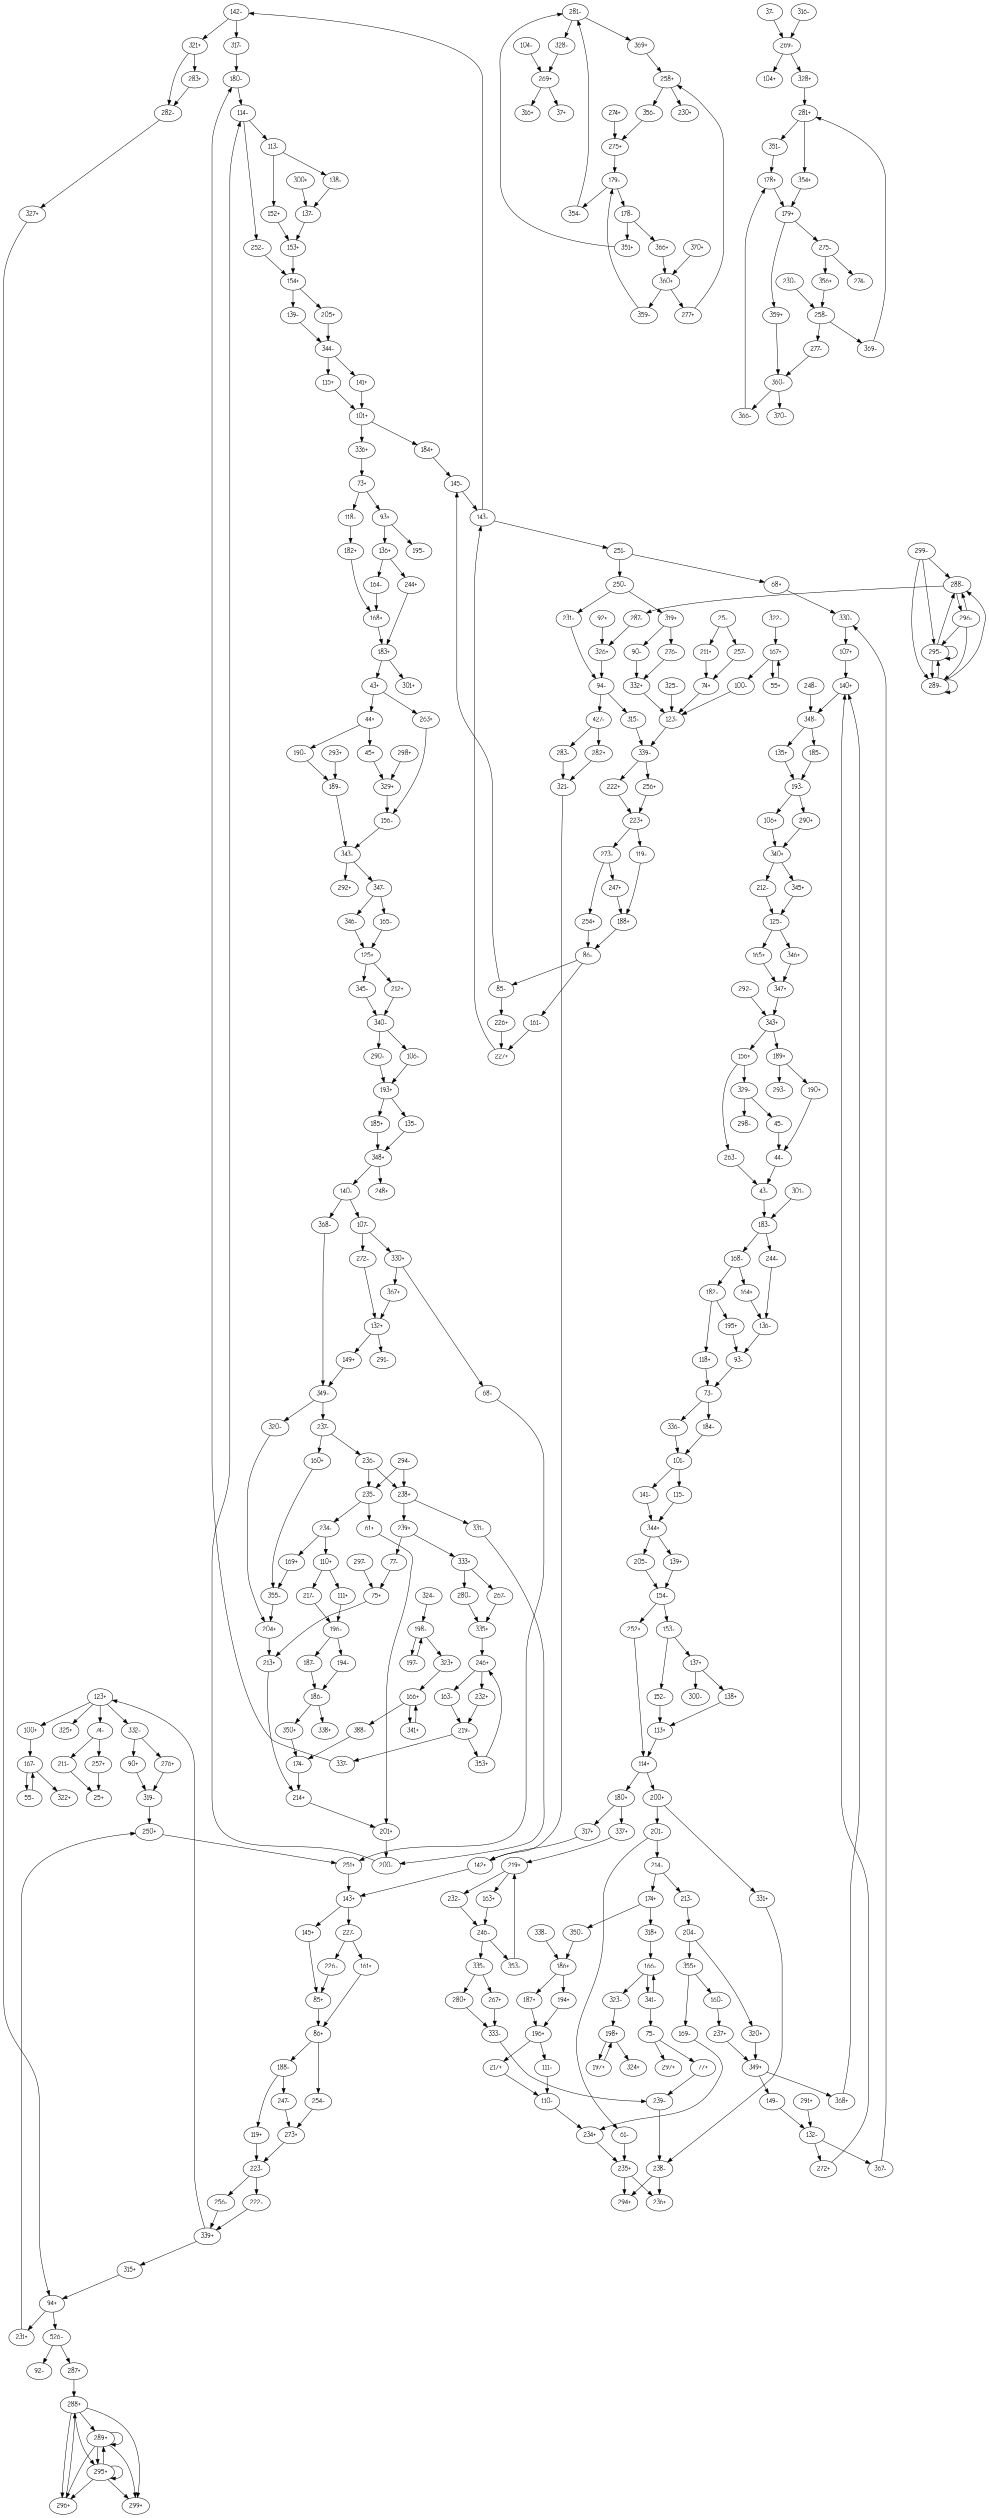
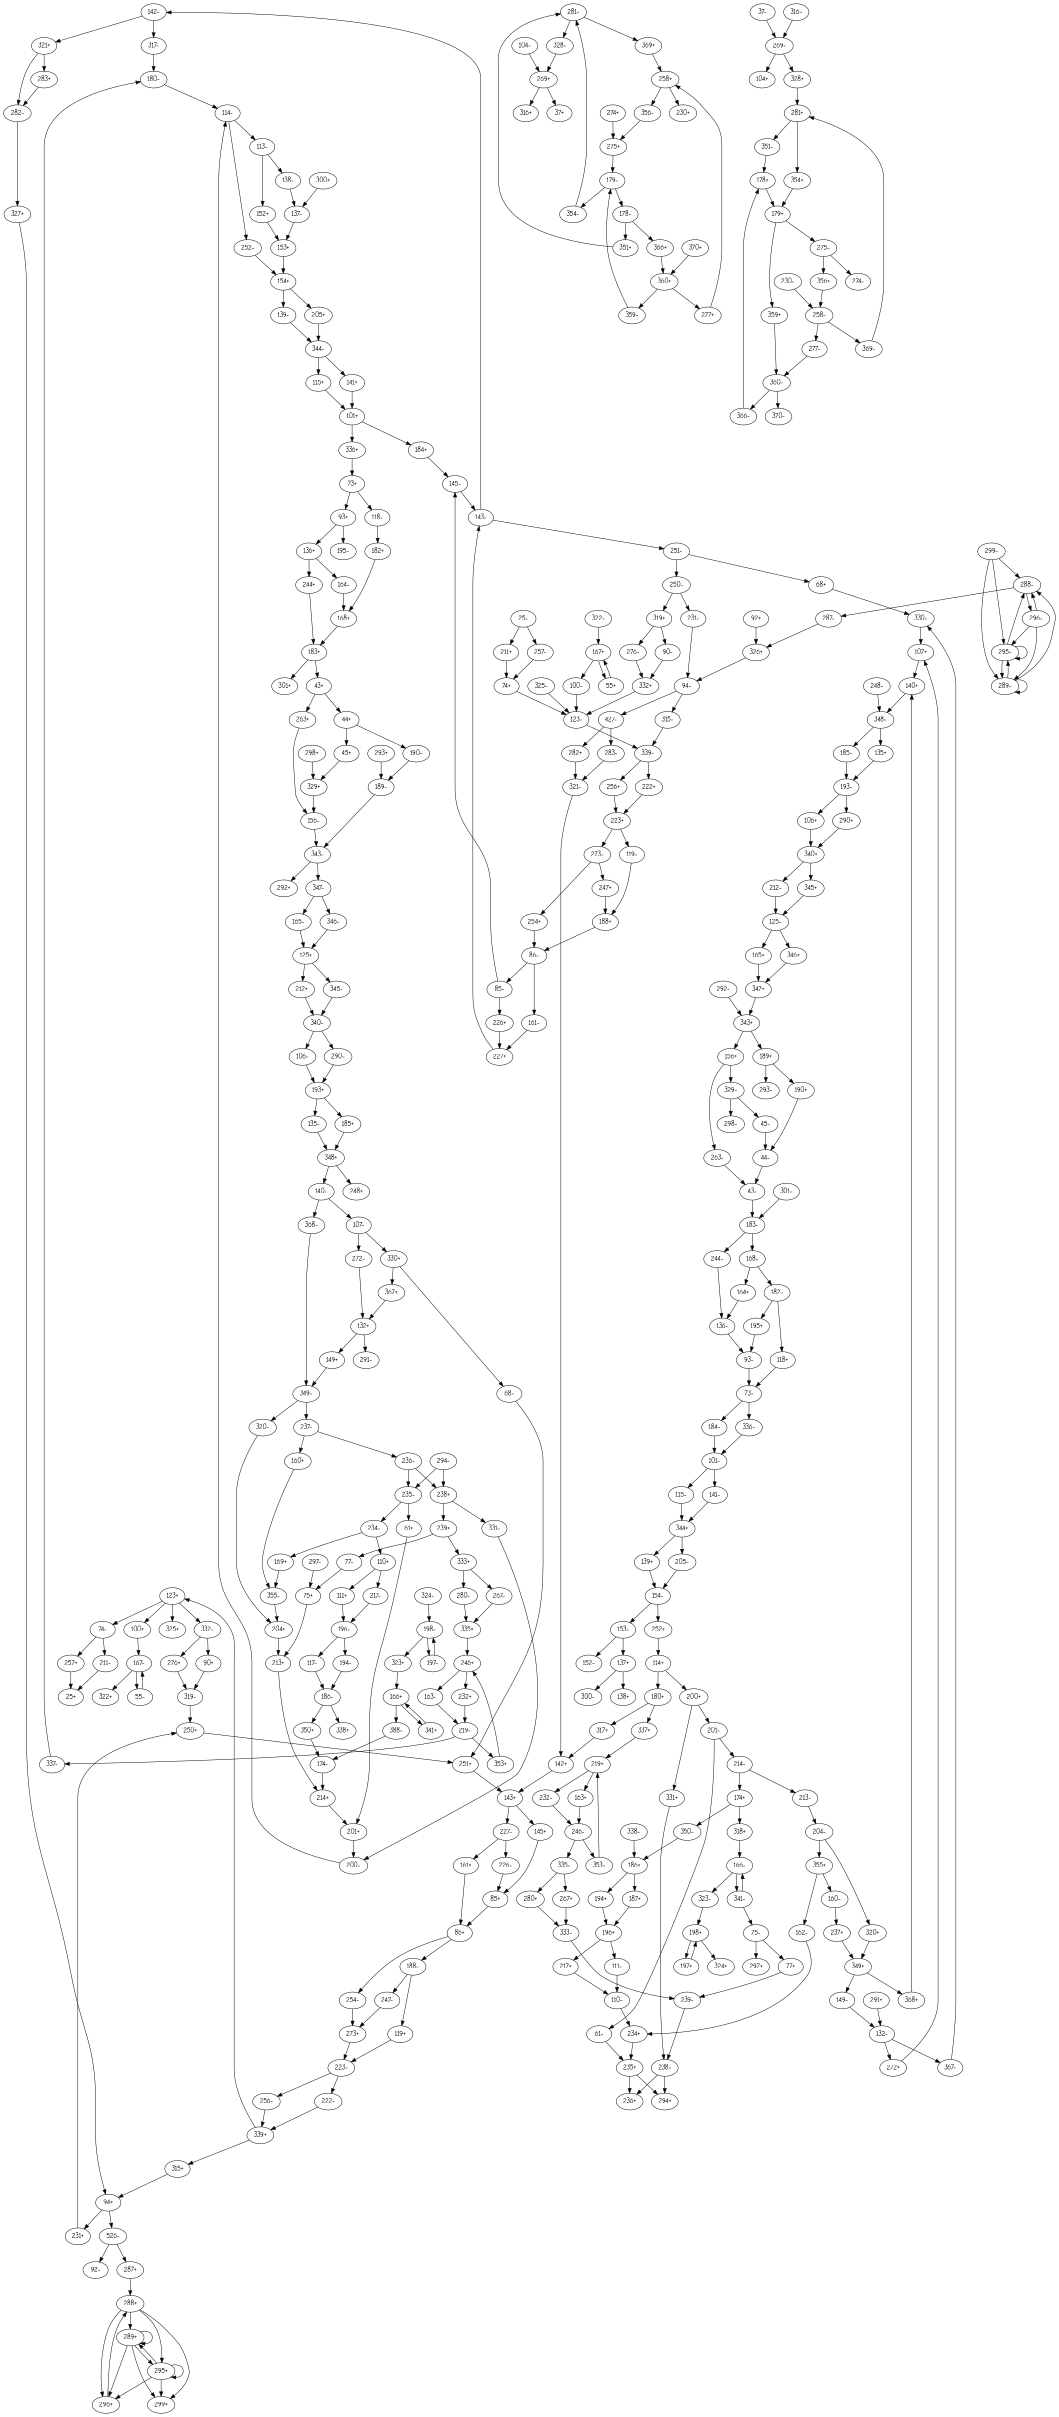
edge "272+" -> "140+": now "272+" -> "107+"
node "187-": label "187-" -> "117-"
node "113+": removed
node "169-": label "169-" -> "162-"
